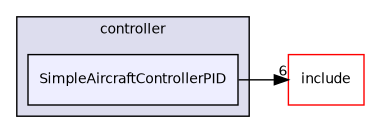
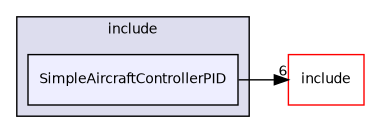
cluster "controller": label "controller" -> "include"
